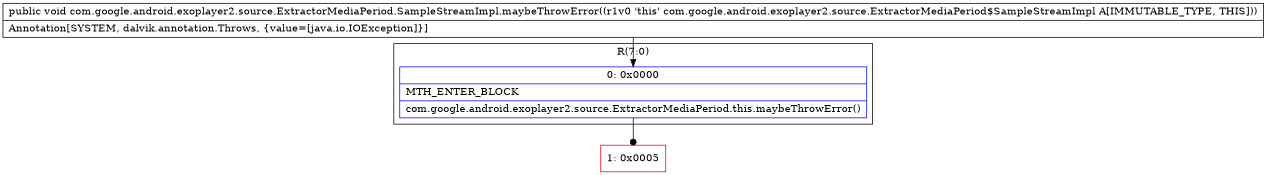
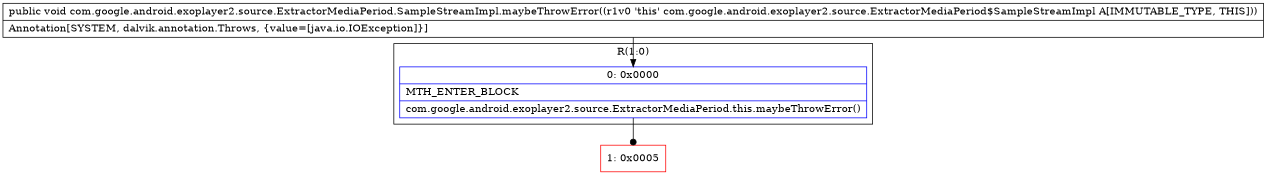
cluster "R(7:0)": label "R(7:0)" -> "R(1:0)"
